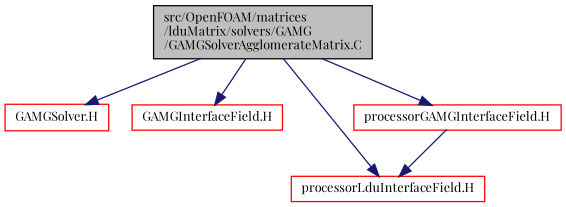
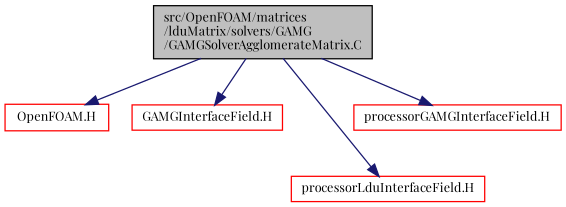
node "GAMGSolver.H": label "GAMGSolver.H" -> "OpenFOAM.H"
edge "processorGAMGInterfaceField.H" -> "processorLduInterfaceField.H": removed
